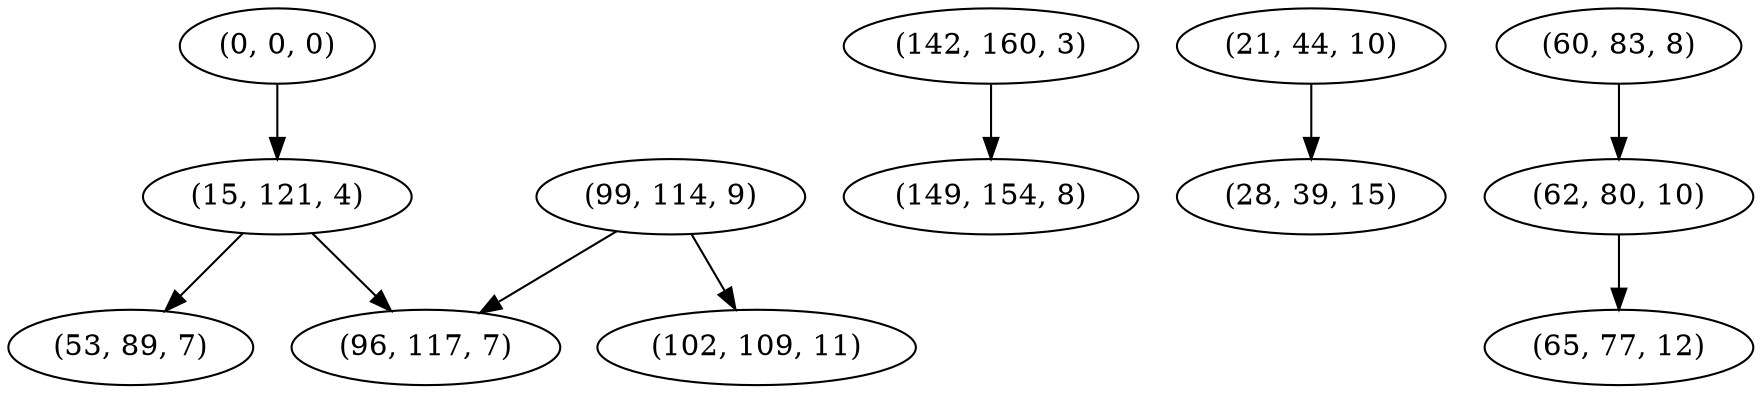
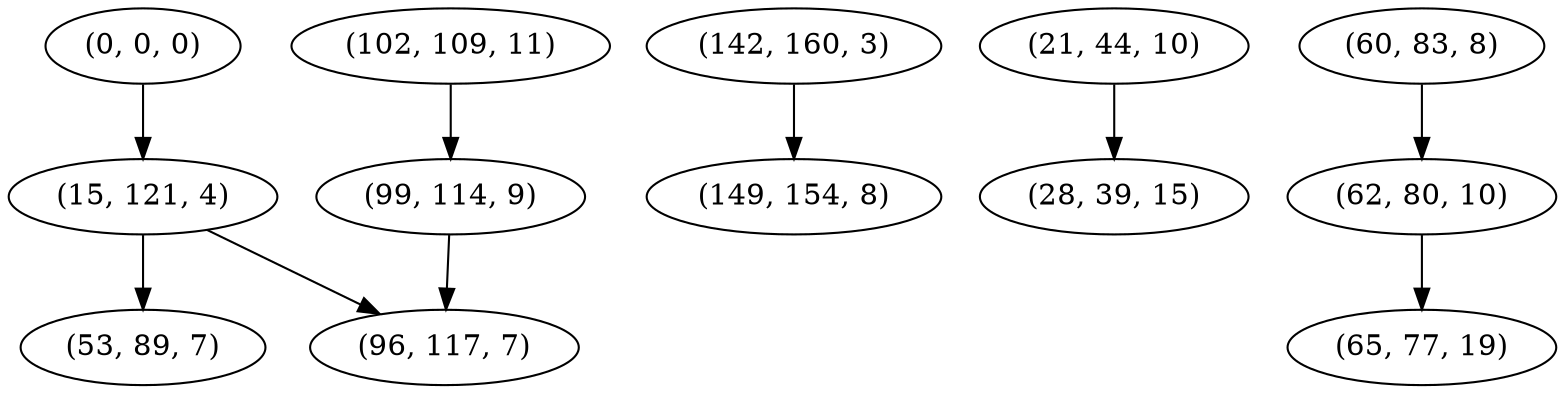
edge "(99, 114, 9)" -> "(102, 109, 11)": reversed
node "(65, 77, 12)": label "(65, 77, 12)" -> "(65, 77, 19)"
